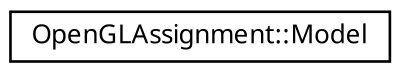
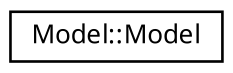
node "OpenGLAssignment::Model": label "OpenGLAssignment::Model" -> "Model::Model"
